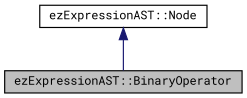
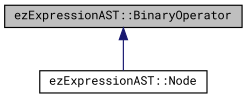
edge "ezExpressionAST::BinaryOperator" -> "ezExpressionAST::Node": reversed
